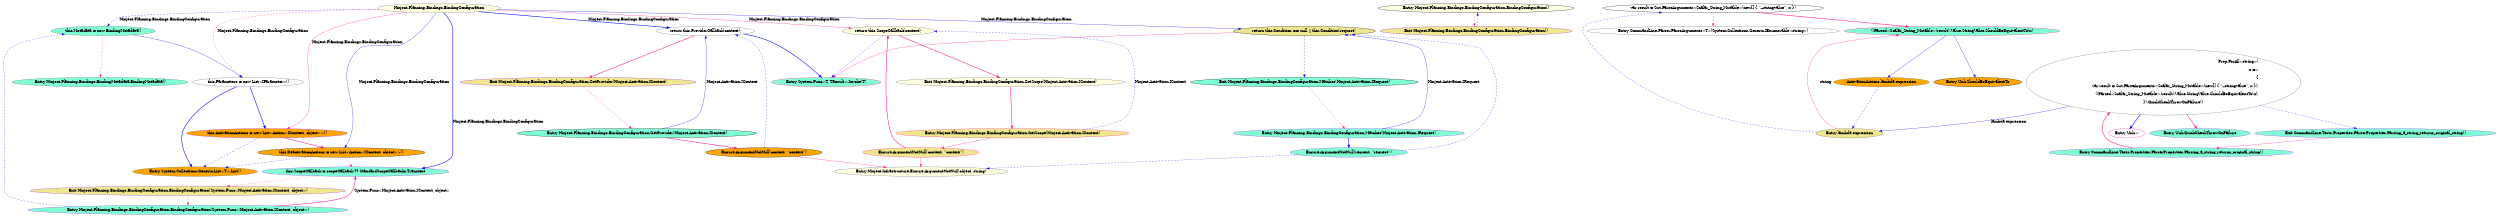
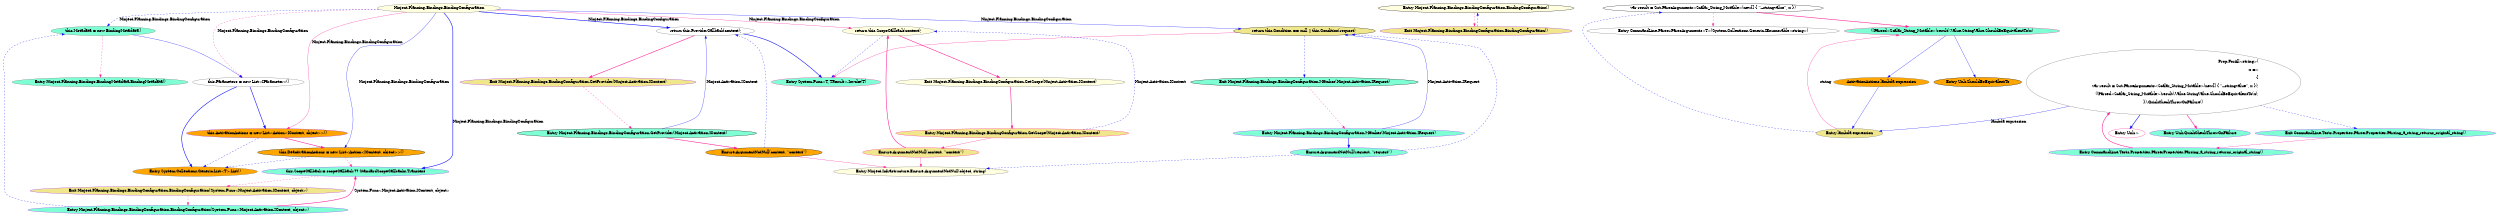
edge "ActivationActions lambda expression" -> "Entry lambda expression": style dashed -> solid
